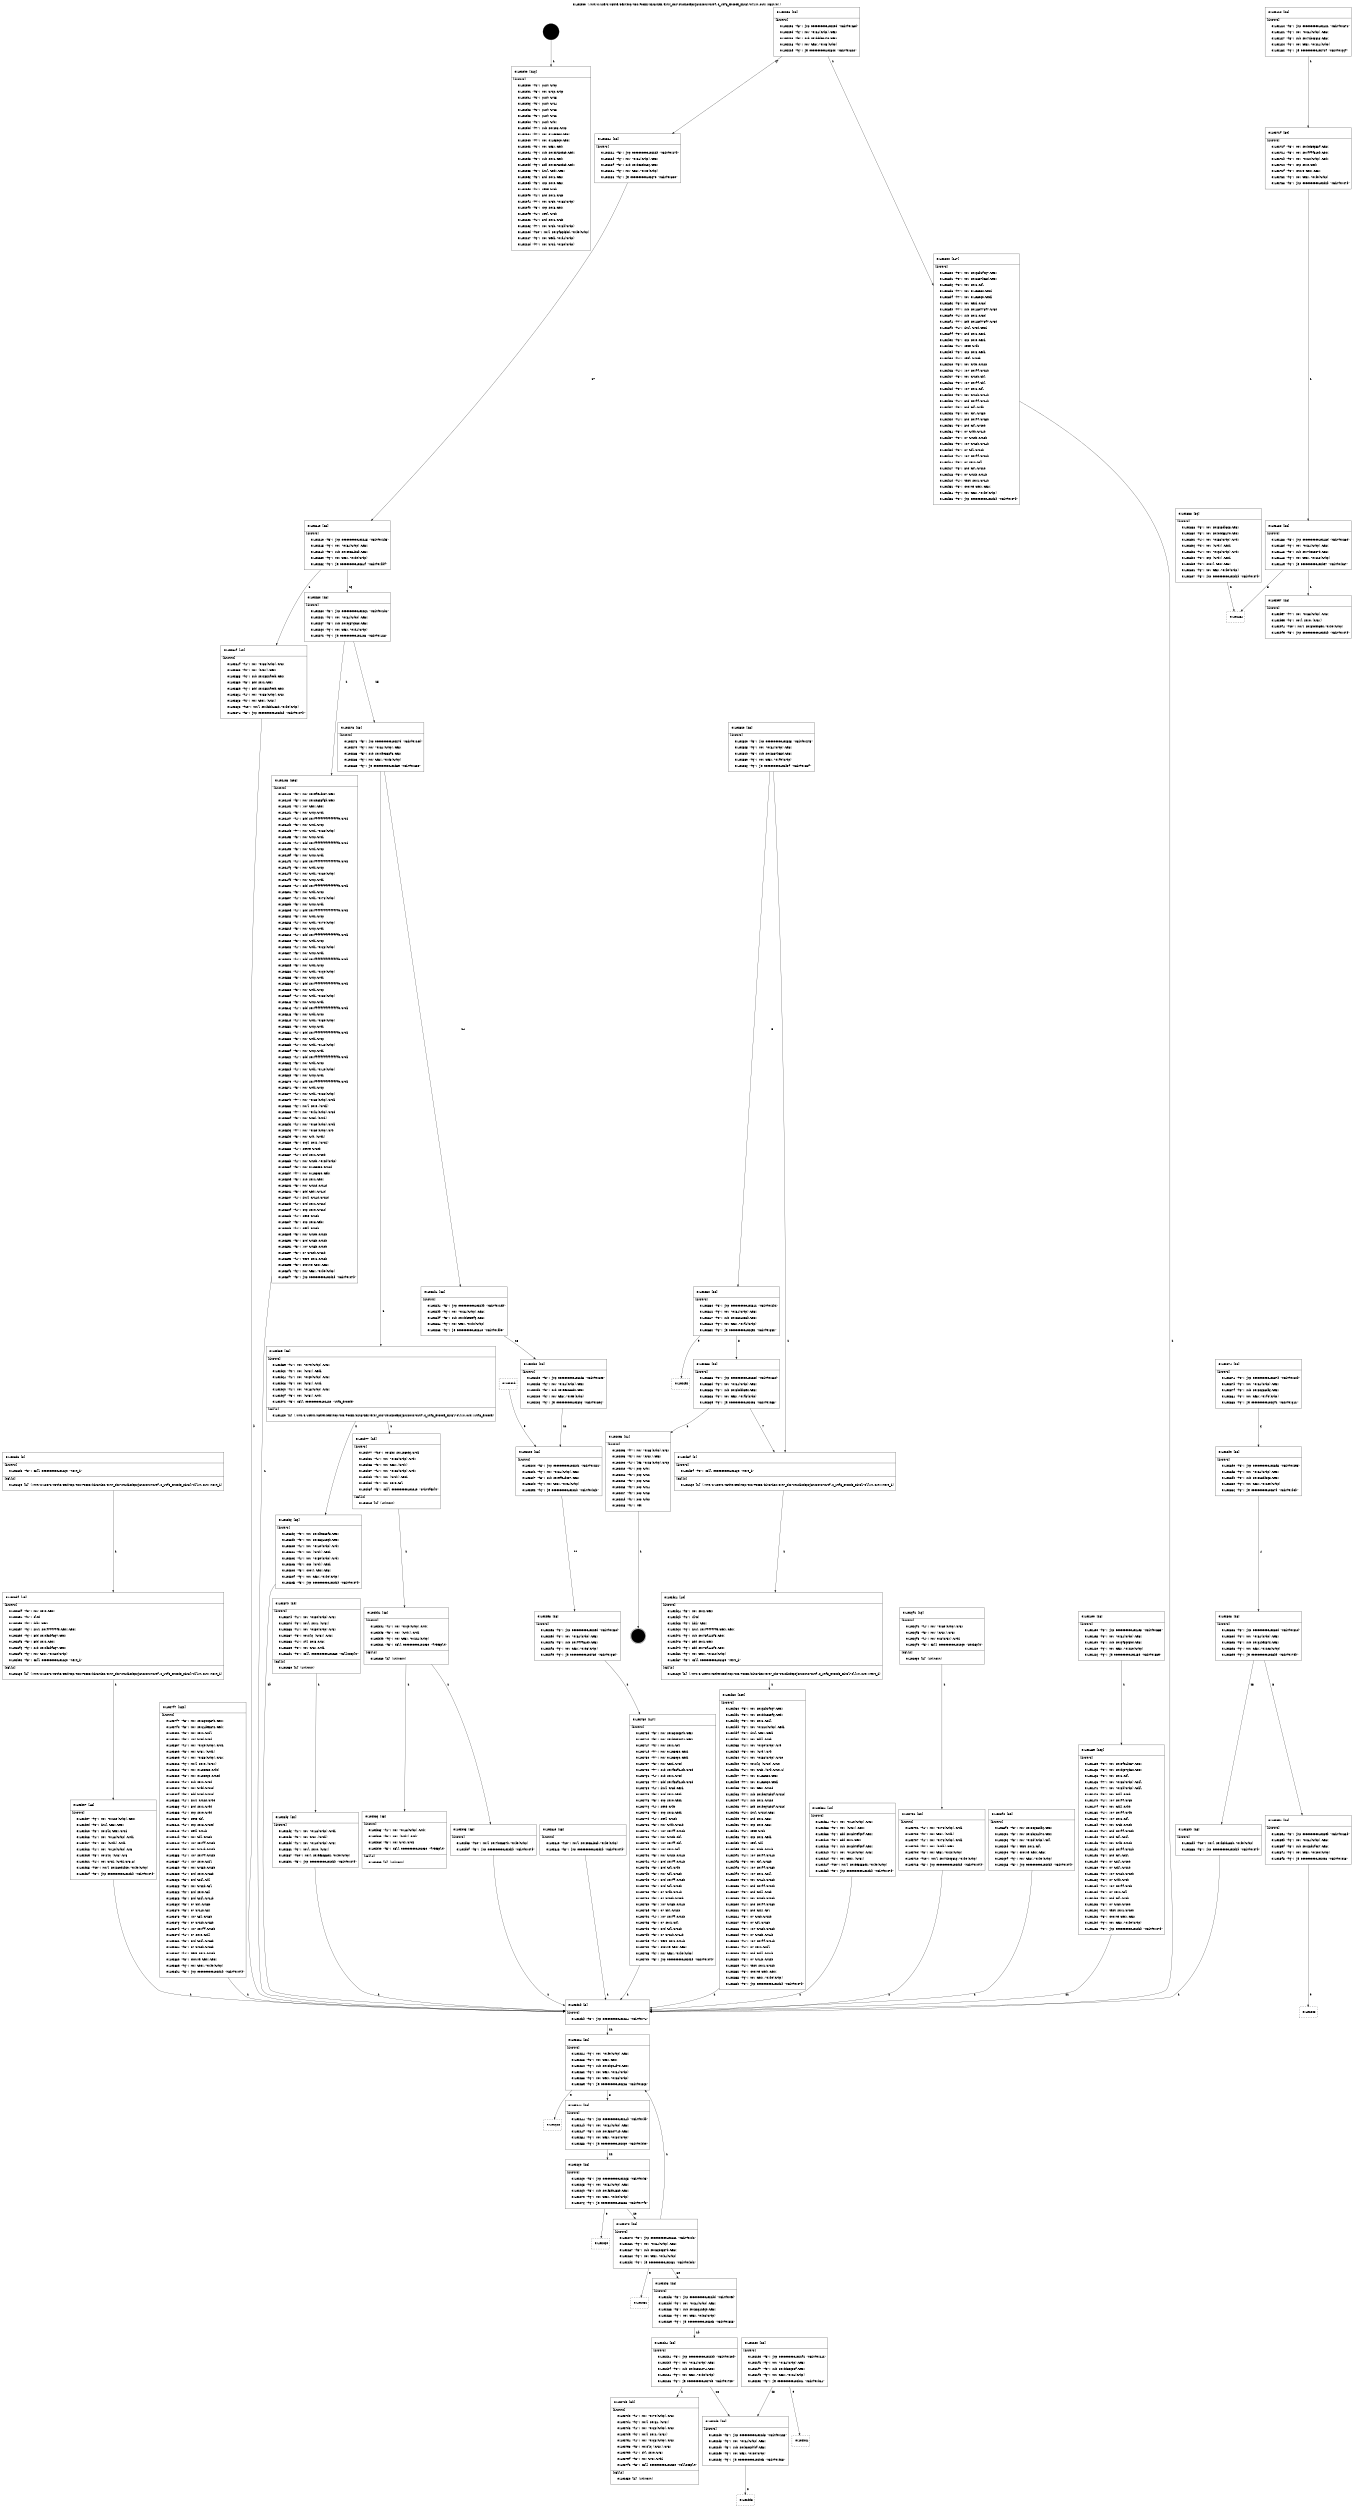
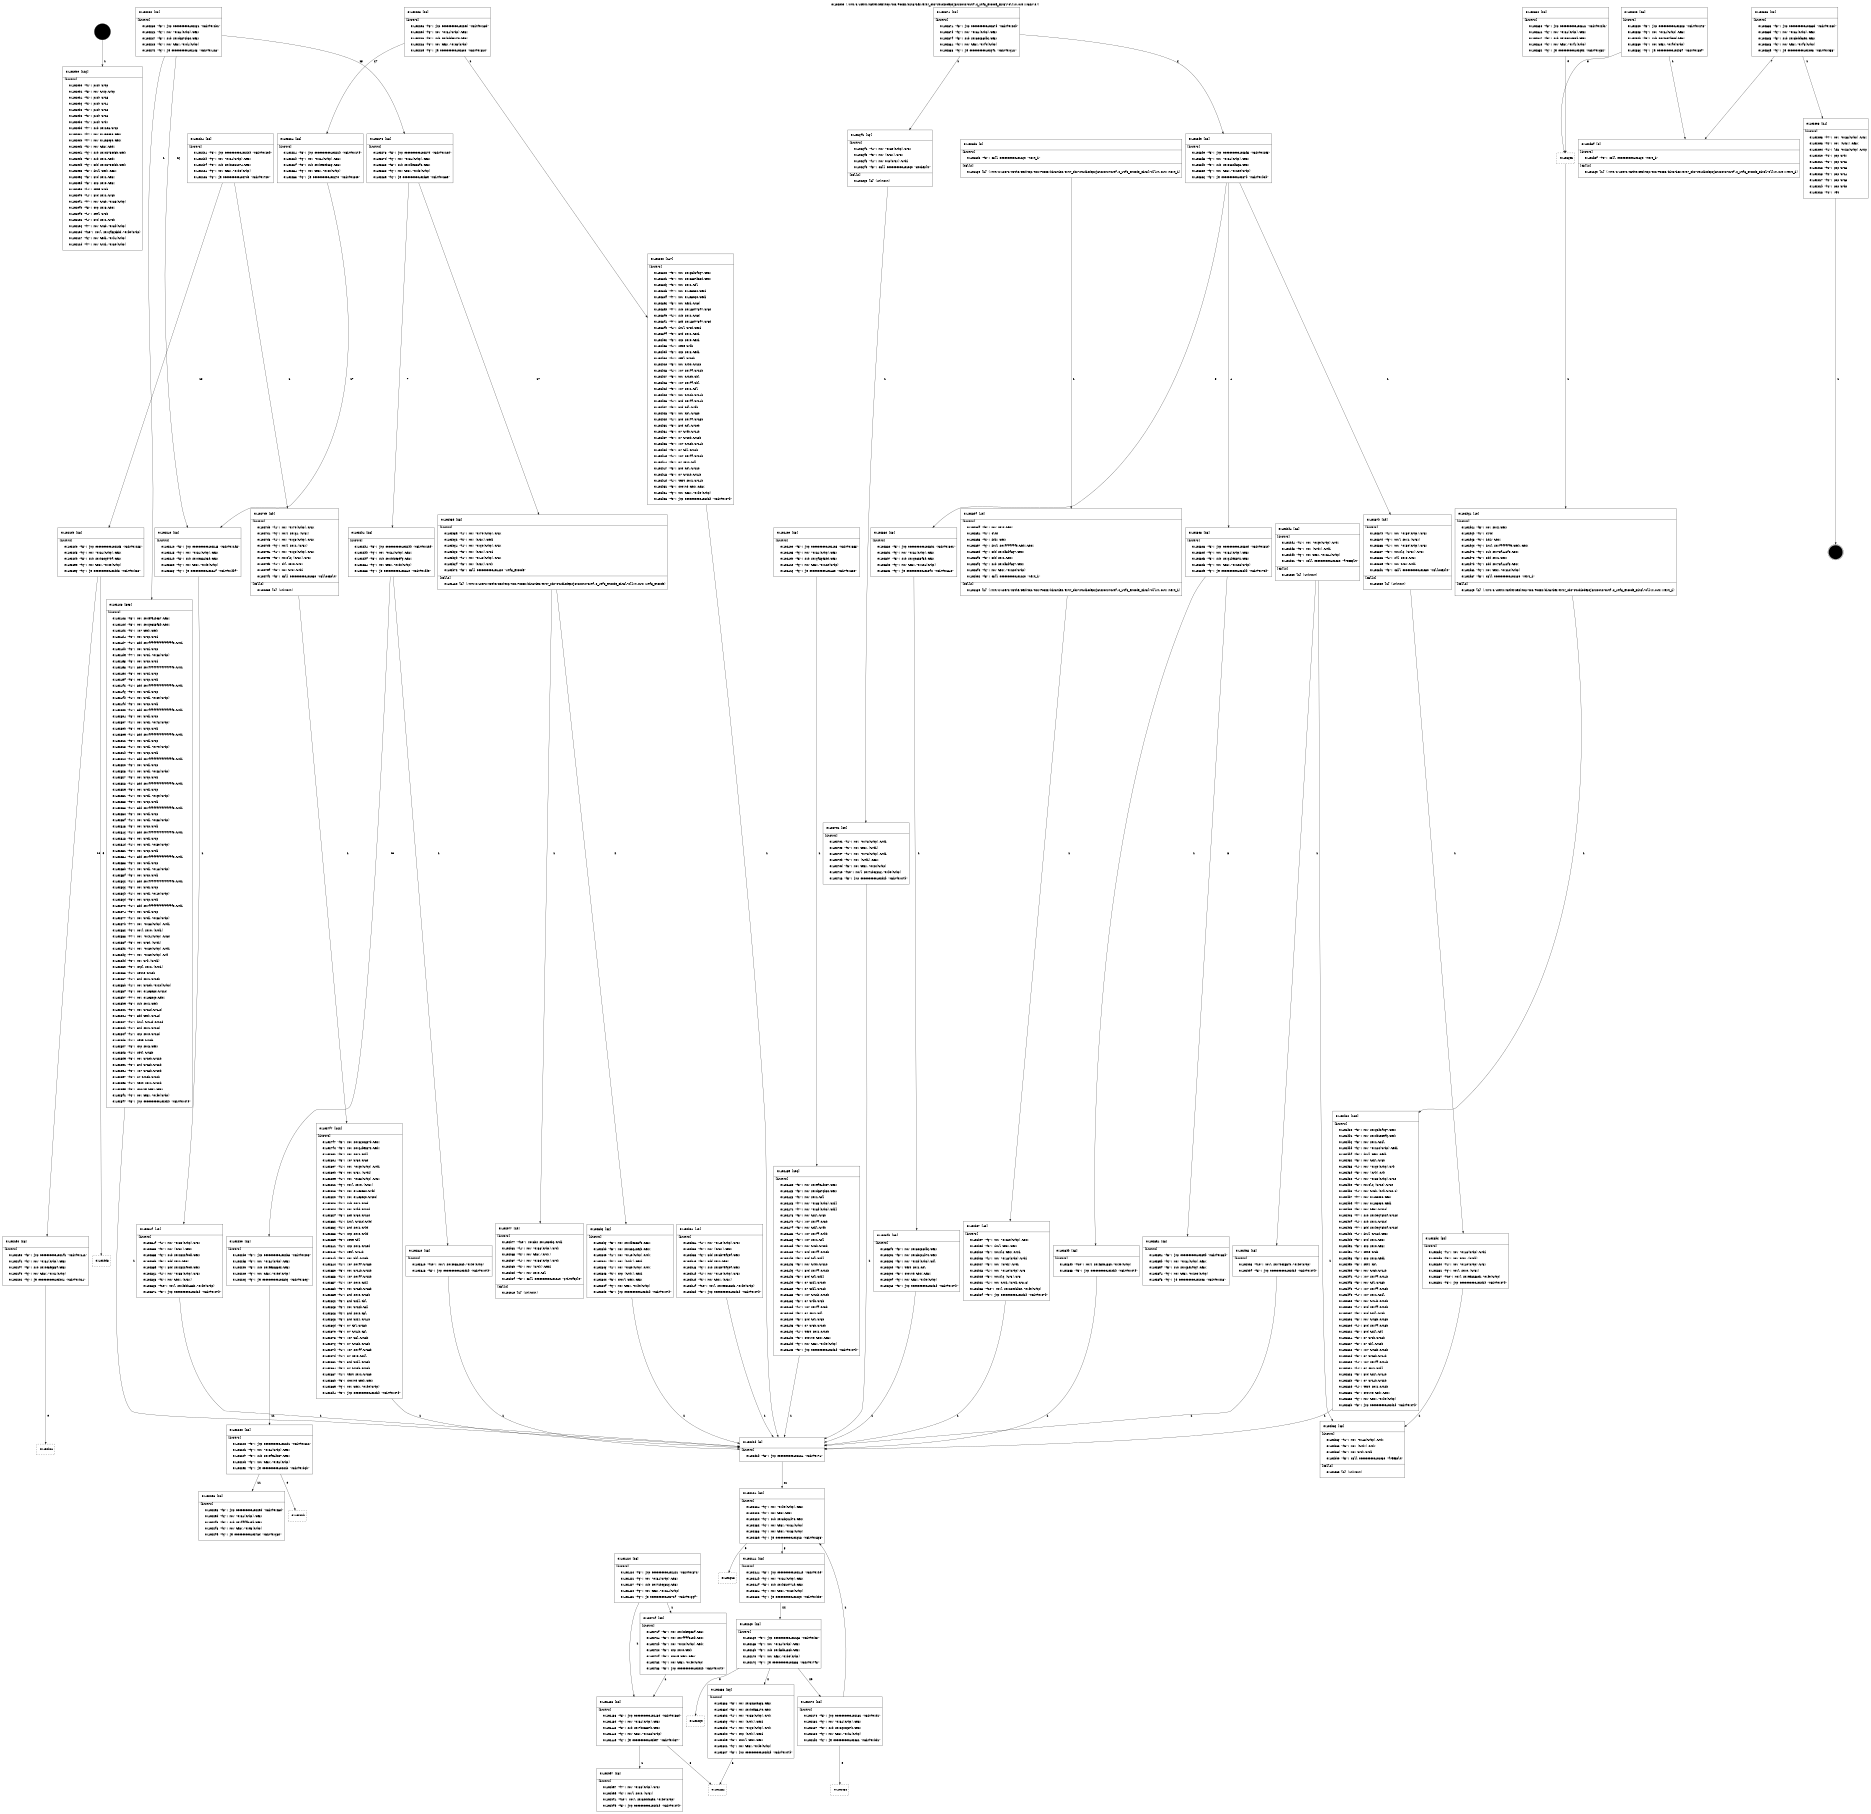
edge "0x402374 [28]" -> "0x4026f1 [16]": added, label "1"
edge "0x402390 [28]" -> "0x402a79 [29]": added, label "1"
node "0x4023ac [28]": added
edge "0x402240 [28]" -> "0x40225c [28]": reversed
edge "0x4027d0 [39]" -> "0x4027f7 [162]": added, label "1"
edge "0x402294 [28]" -> "0x402a40 [15]": added, label "1"
edge "0x402320 [28]" -> "0x40233c [28]": now "0x402320 [28]" -> "0x4026e2"
edge "0x402278 [28]" -> "0x402294 [28]": label " 14" -> " 7"
edge "0x402278 [28]" -> "0x402b5e [25]": label " 1" -> " 17"
edge "0x40233c [28]" -> "0x402358 [28]": removed, label "8"
edge "0x402c1b" -> "0x4022cc [28]": reversed
edge "0x402a4f [42]" -> "0x402d29 [5]": label " 9" -> " 1"
edge "0x40295f [5]" -> "0x402964 [40]": now "0x4026e2" -> "0x402964 [40]"
edge "0x402b77 [29]" -> "0x402b94 [18]": removed, label "1"
edge "0x40241c [28]" -> "0x402438 [28]": added, label "1"
edge "0x402160 [28]" -> "0x4028a8 [36]": added, label "2"
edge "0x402ab6 [36]" -> "0x402d29 [5]": label " 19" -> " 2"
edge "0x4023c8 [28]" -> "0x402899 [15]": label " 13" -> " 1"
node "0x40273d [147]": removed
edge "0x40245e [106]" -> "0x402d29 [5]": label " 21" -> " 1"
edge "0x402a96 [32]" -> "0x402d29 [5]": now "0x402a96 [32]" -> "0x402ba6 [15]"
node "0x402cc8": removed
node "0x402198 [28]": removed
edge "0x4021ec [28]" -> "0x4021d0 [28]": reversed
